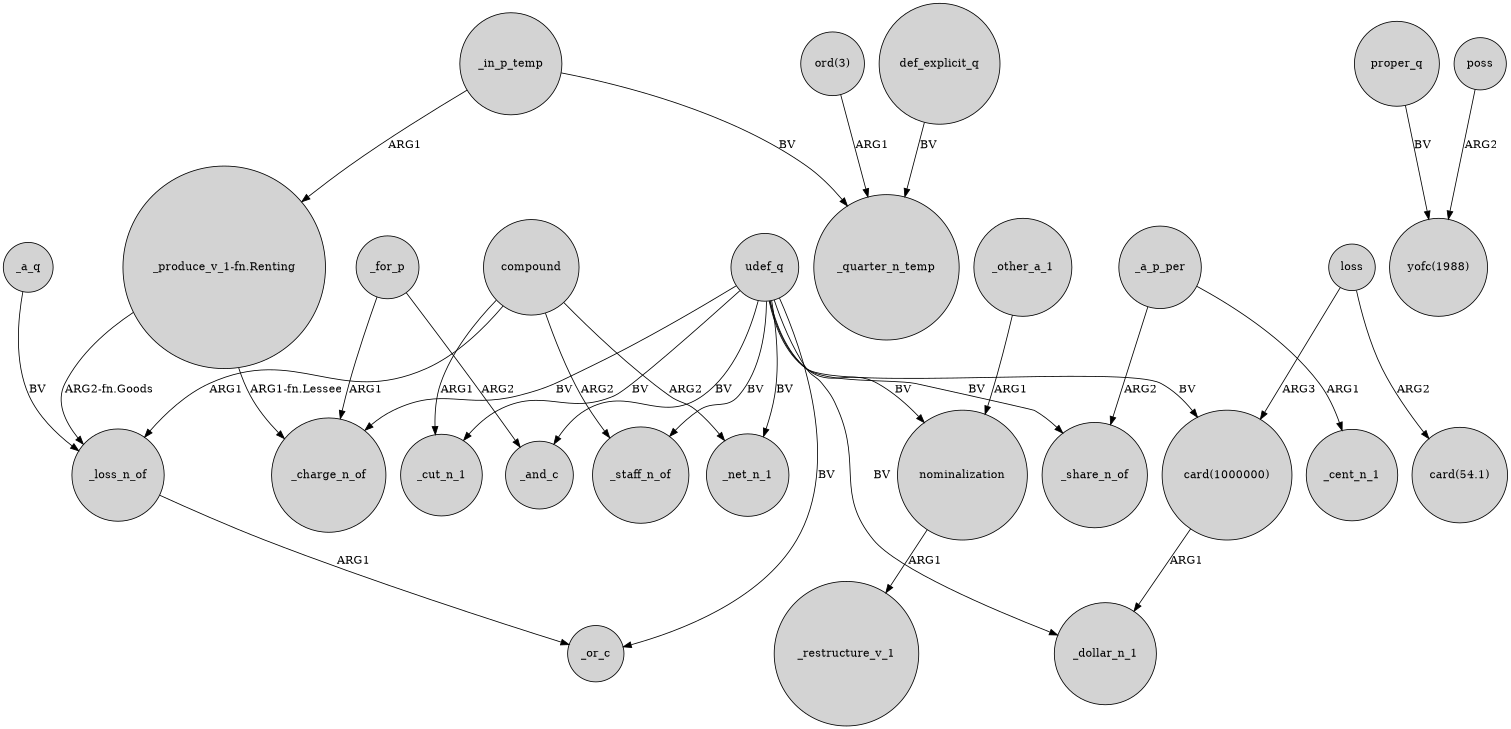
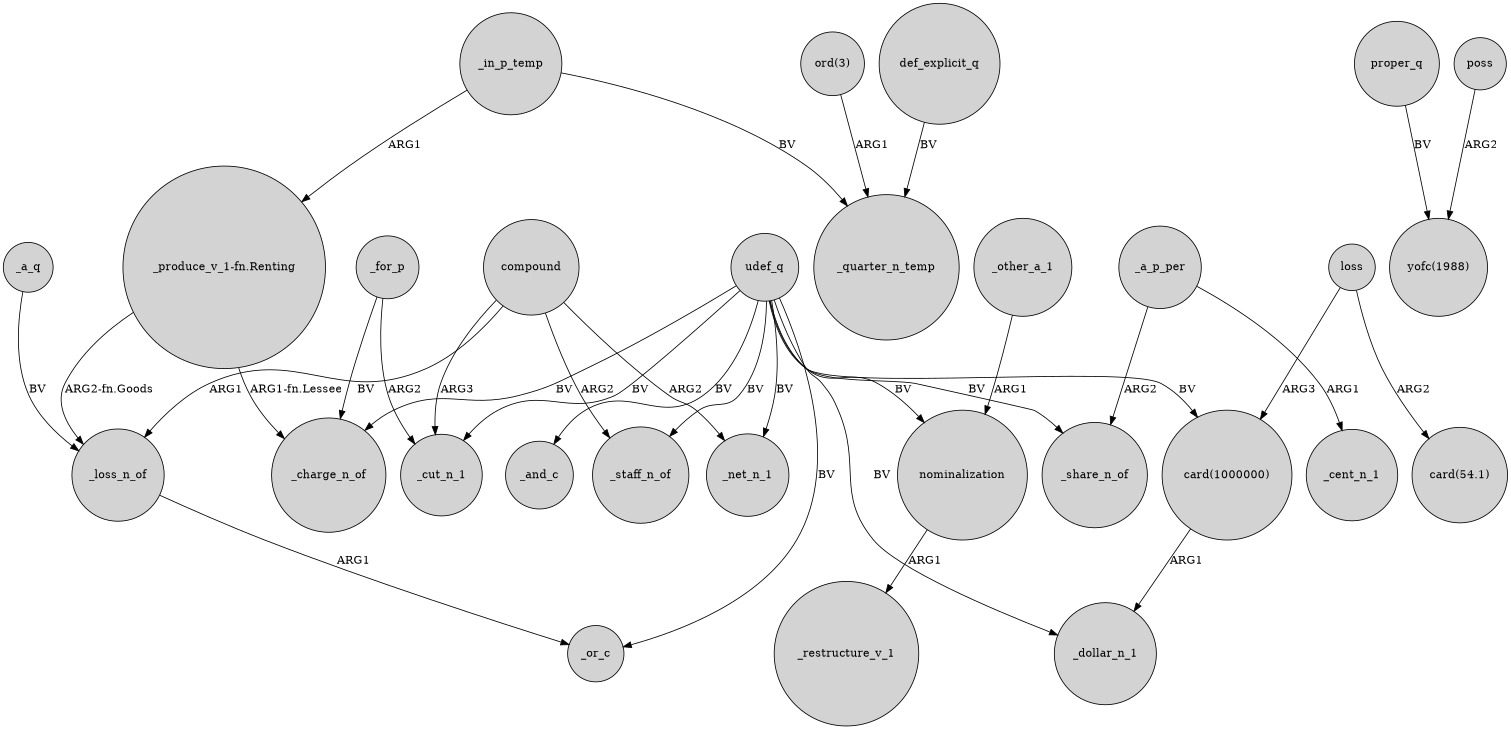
edge "_for_p" -> "_and_c": now "_for_p" -> "_cut_n_1"
edge "_for_p" -> "_charge_n_of": label "ARG1" -> "BV"
edge "compound" -> "_cut_n_1": label "ARG1" -> "ARG3"
